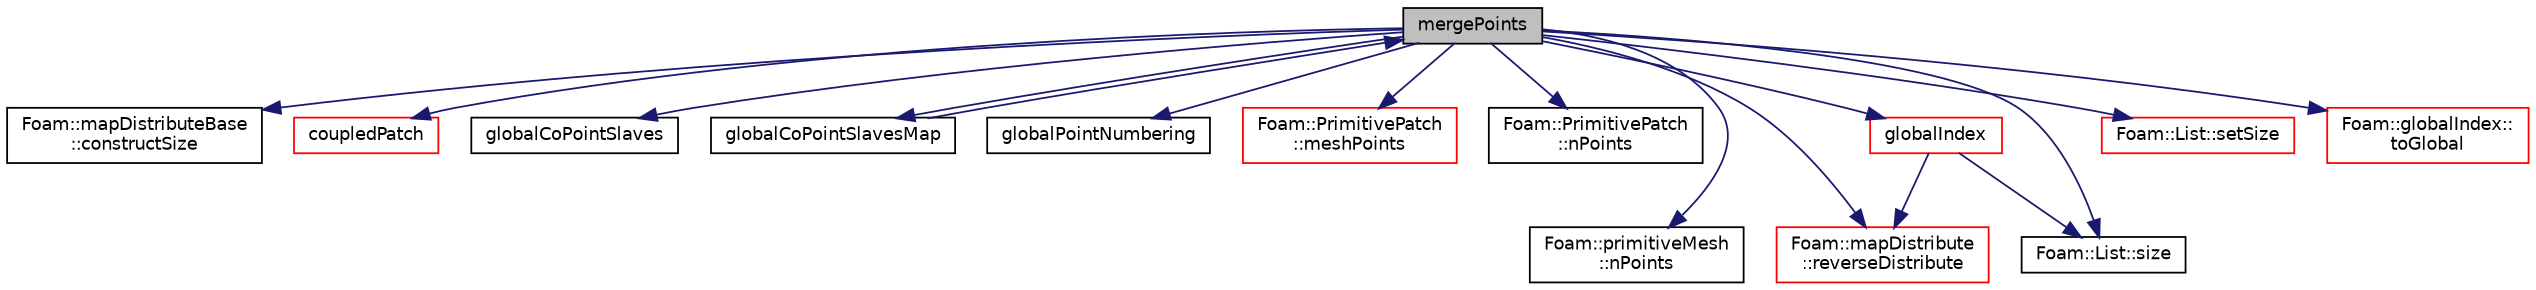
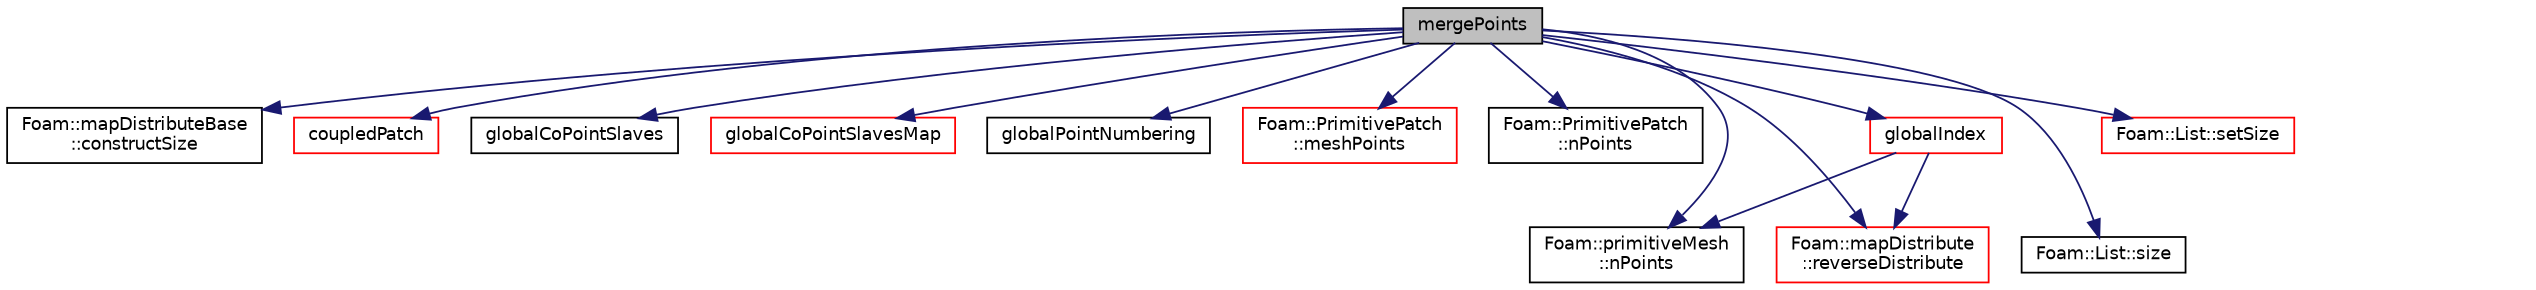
edge "globalCoPointSlavesMap" -> "mergePoints": removed
node "globalCoPointSlavesMap": color black -> red
node "Foam::globalIndex:: toGlobal": removed
edge "globalIndex" -> "Foam::List::size": now "globalIndex" -> "Foam::primitiveMesh ::nPoints"
